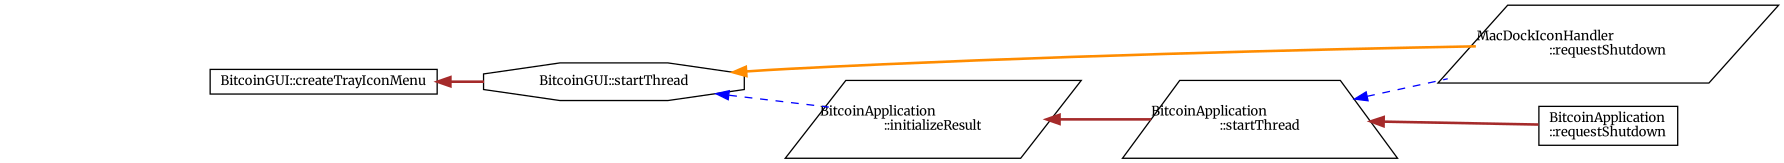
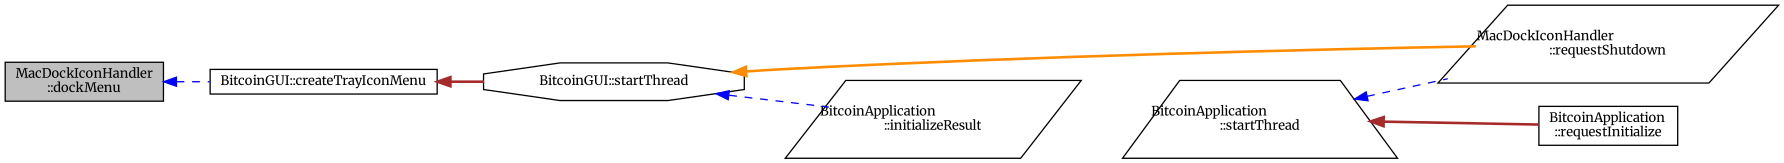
node "MacDockIconHandler ::dockMenu": added
edge "BitcoinApplication ::startThread" -> "BitcoinApplication ::initializeResult": removed
node "BitcoinApplication ::requestShutdown": label "BitcoinApplication ::requestShutdown" -> "BitcoinApplication ::requestInitialize"
